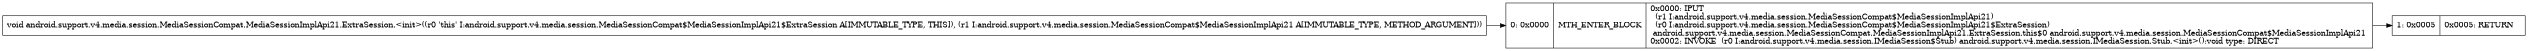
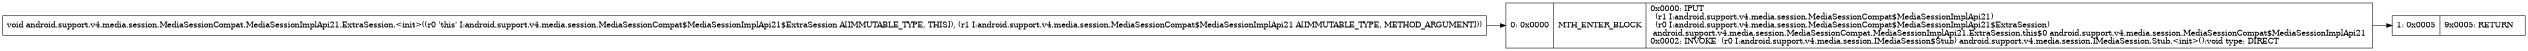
node "1: 0x0005": text "0x0005: RETURN" -> "9x0005: RETURN"
